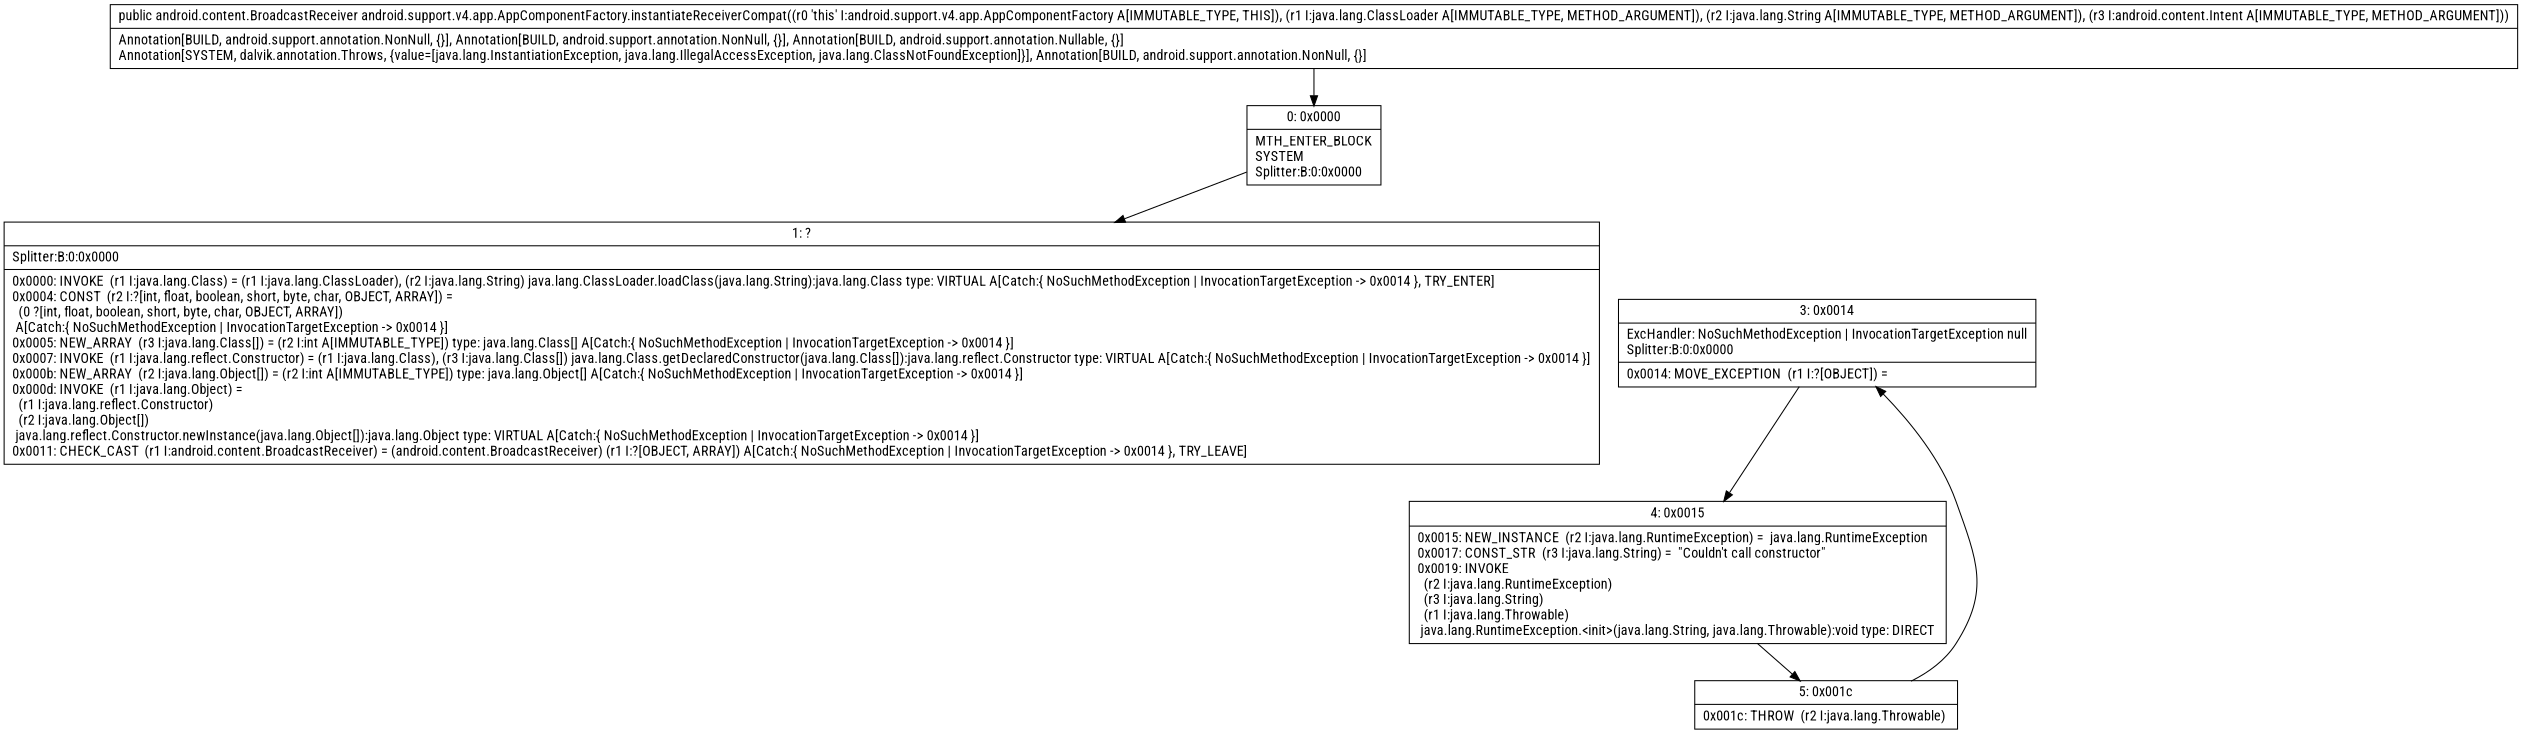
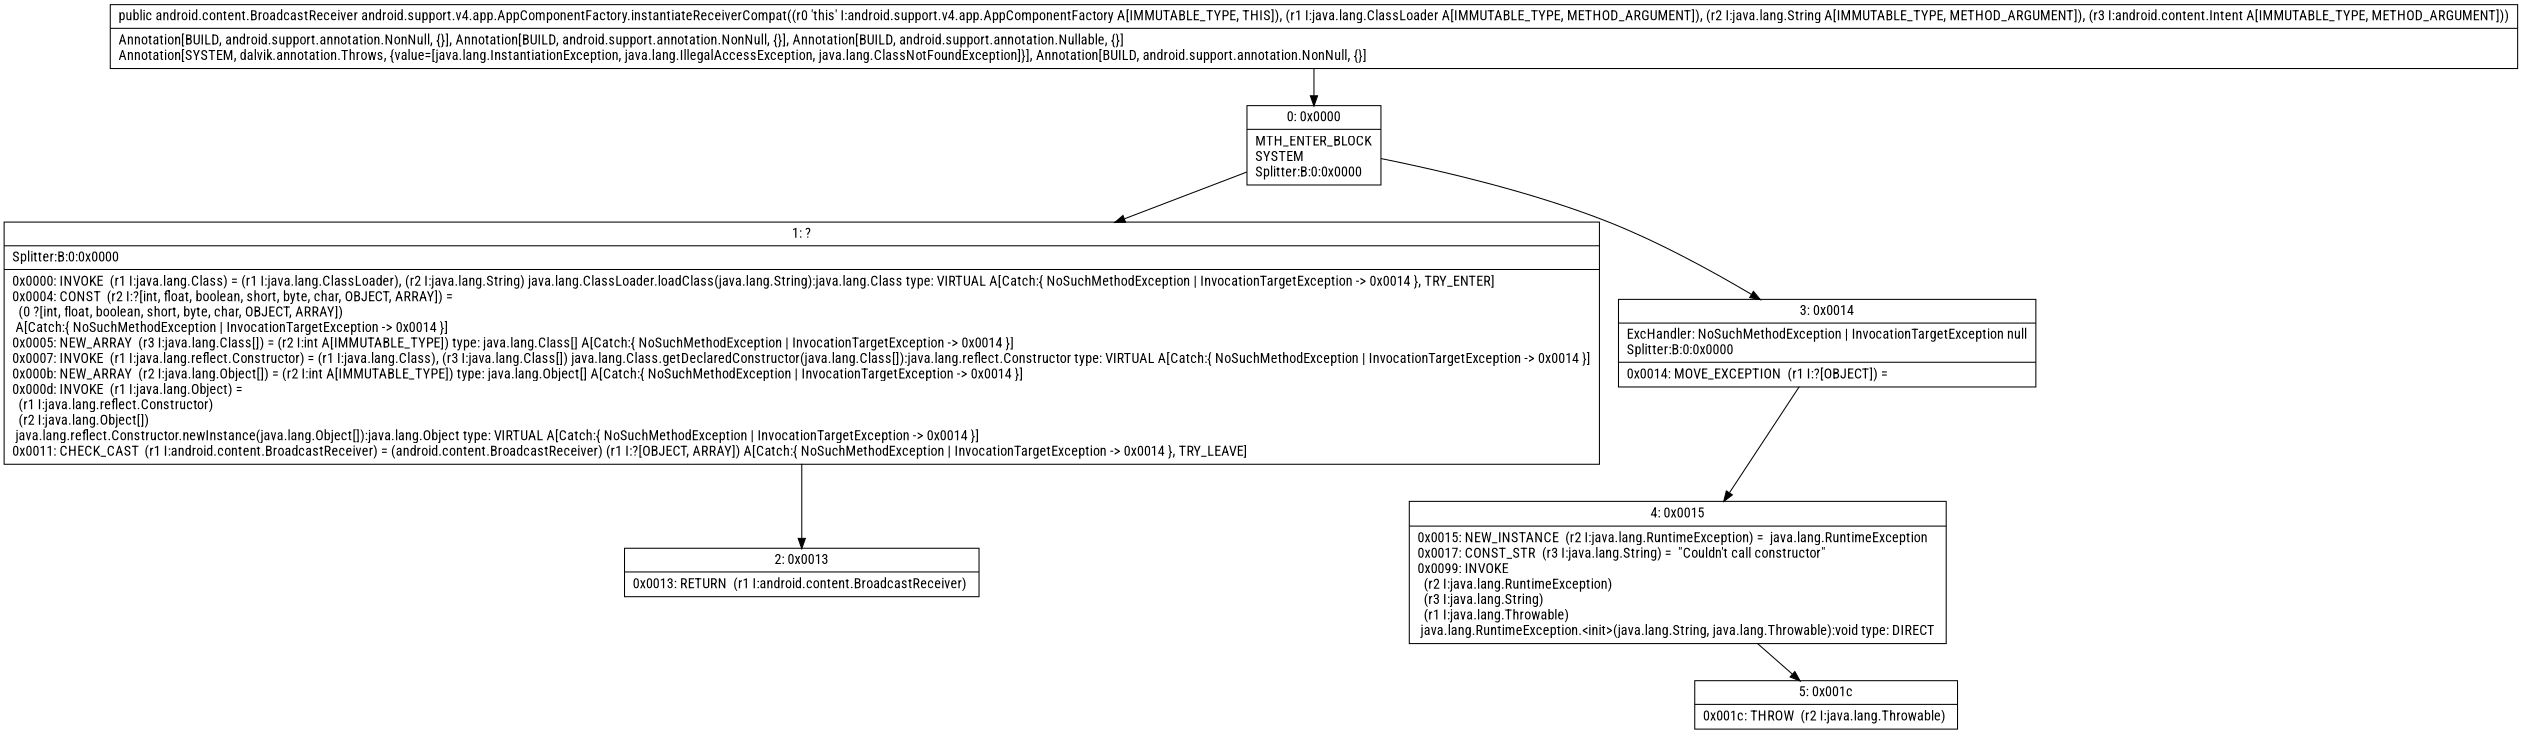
edge "5: 0x001c" -> "3: 0x0014": now "0: 0x0000" -> "3: 0x0014"
node "4: 0x0015": text "0x0019: INVOKE" -> "0x0099: INVOKE"
node "2: 0x0013": added
